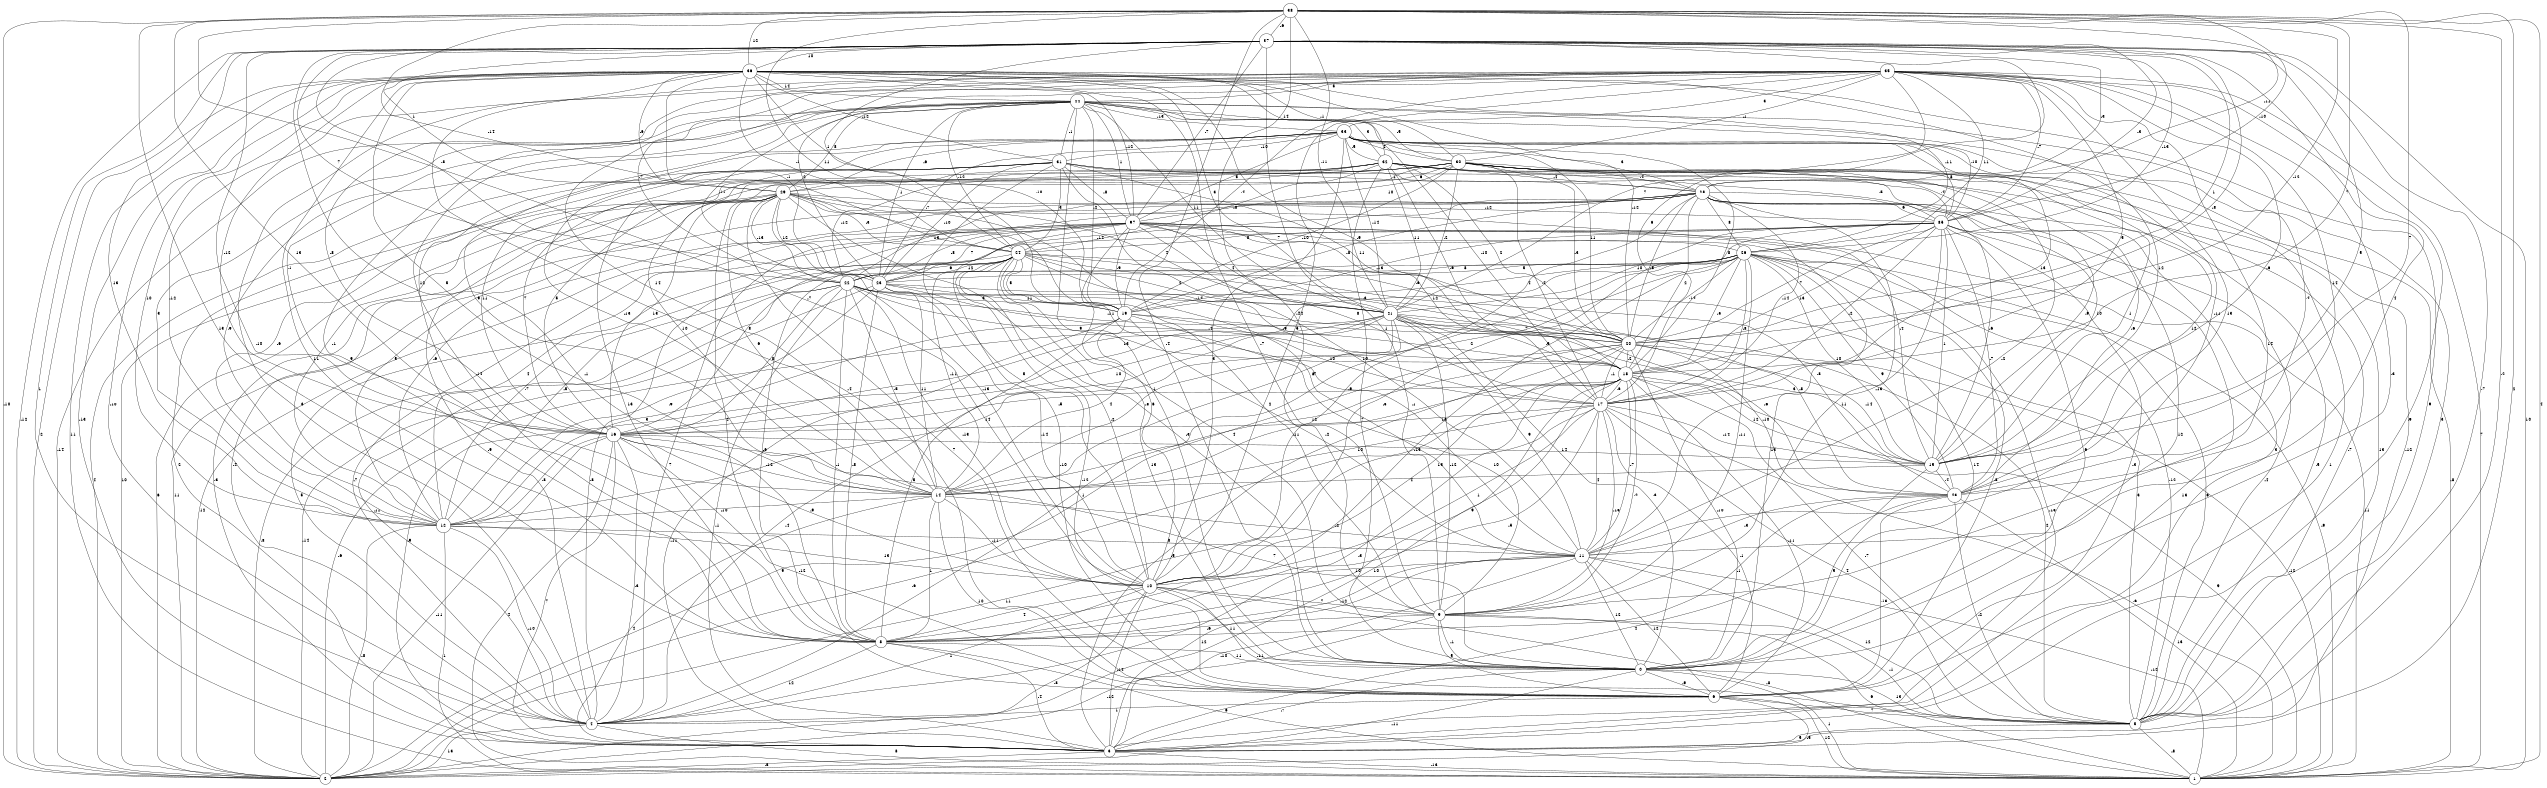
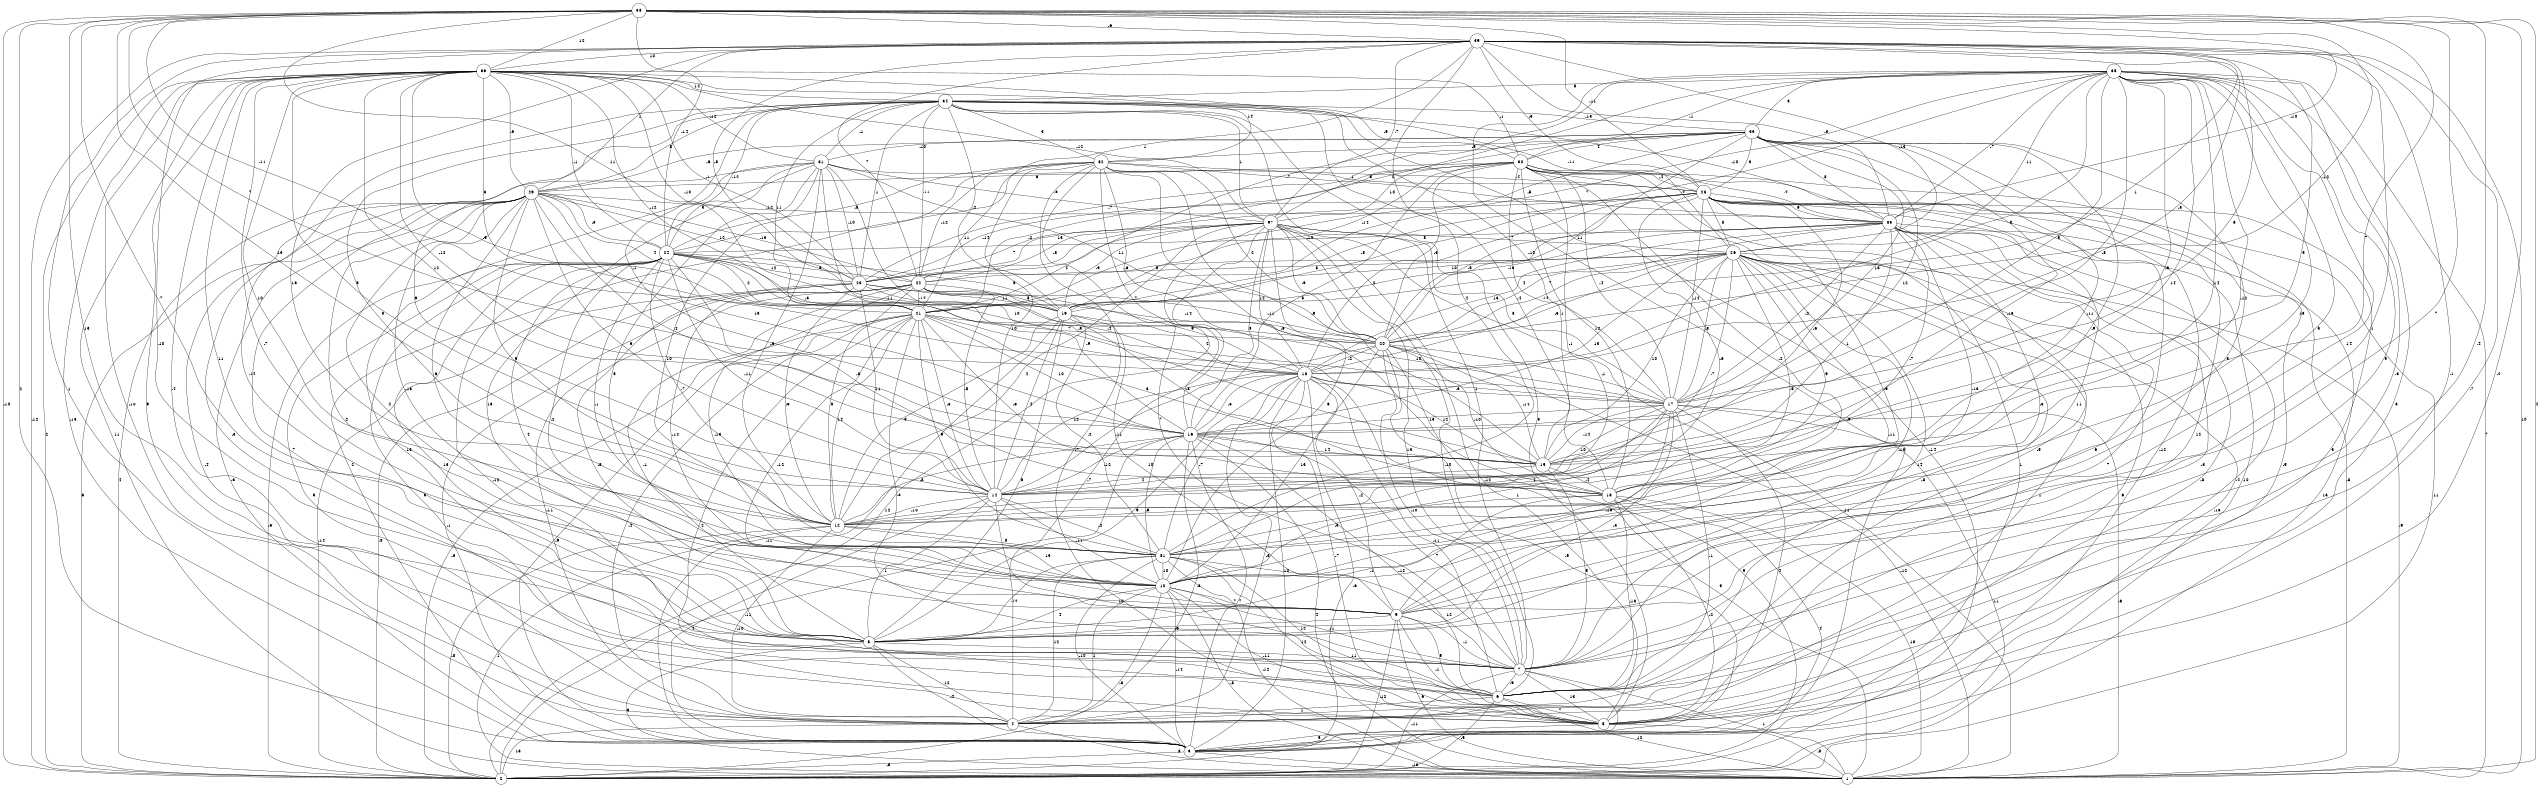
node "37": label "37" -> "39"
node "44": label "44" -> "34"
edge "33" -- "18": now "35" -- "18"
edge "22" -- "16": now "22" -- "12"
edge "24" -- "8": now "24" -- "2"
node "43": label "43" -> "13"
node "11": label "11" -> "81"
node "0": label "0" -> "7"
